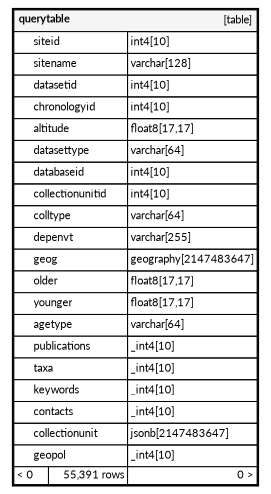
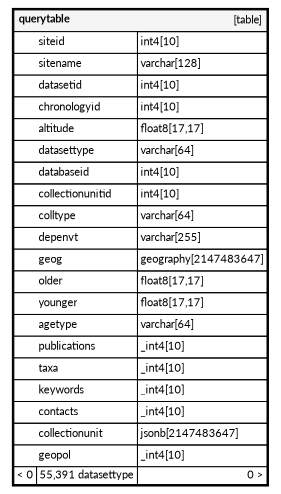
node "querytable": text "55,391 rows" -> "55,391 datasettype"
